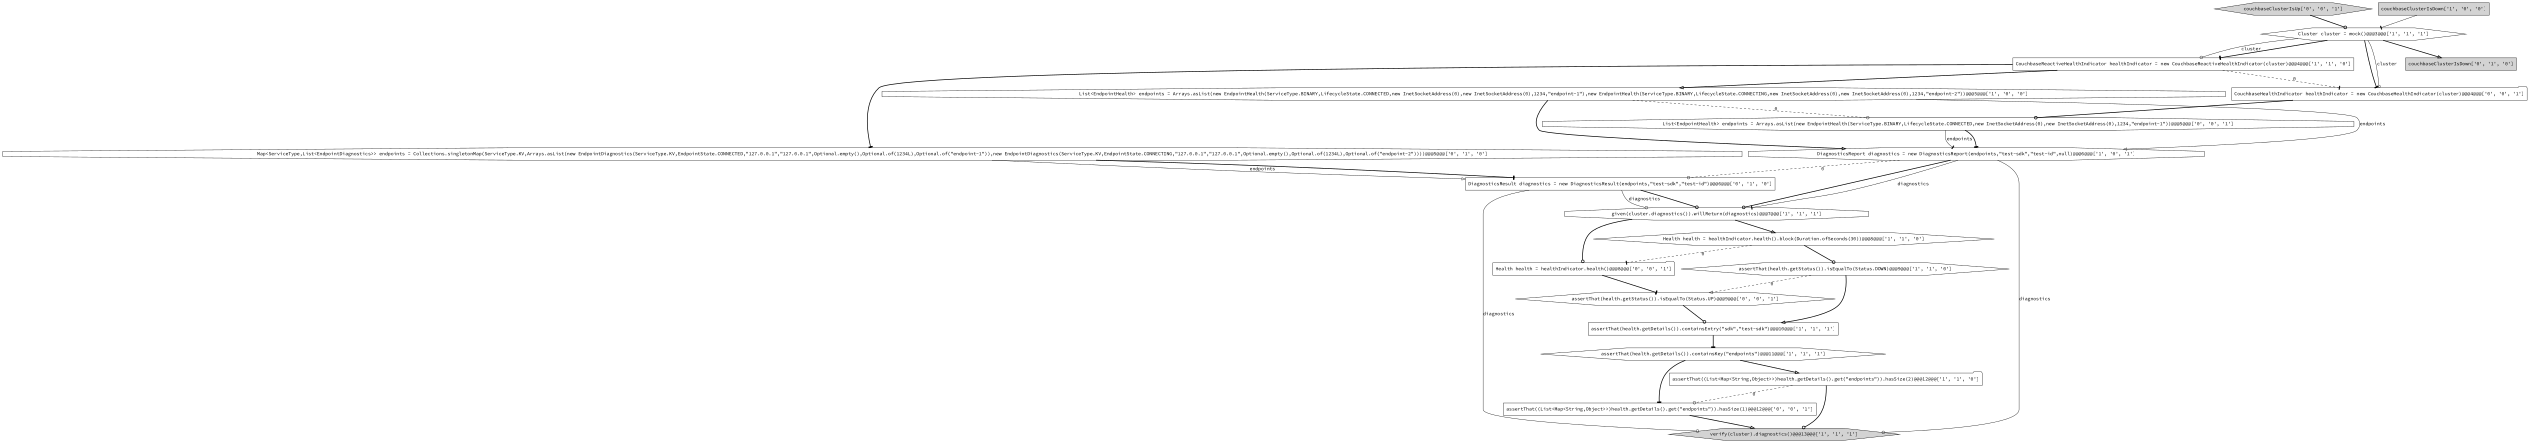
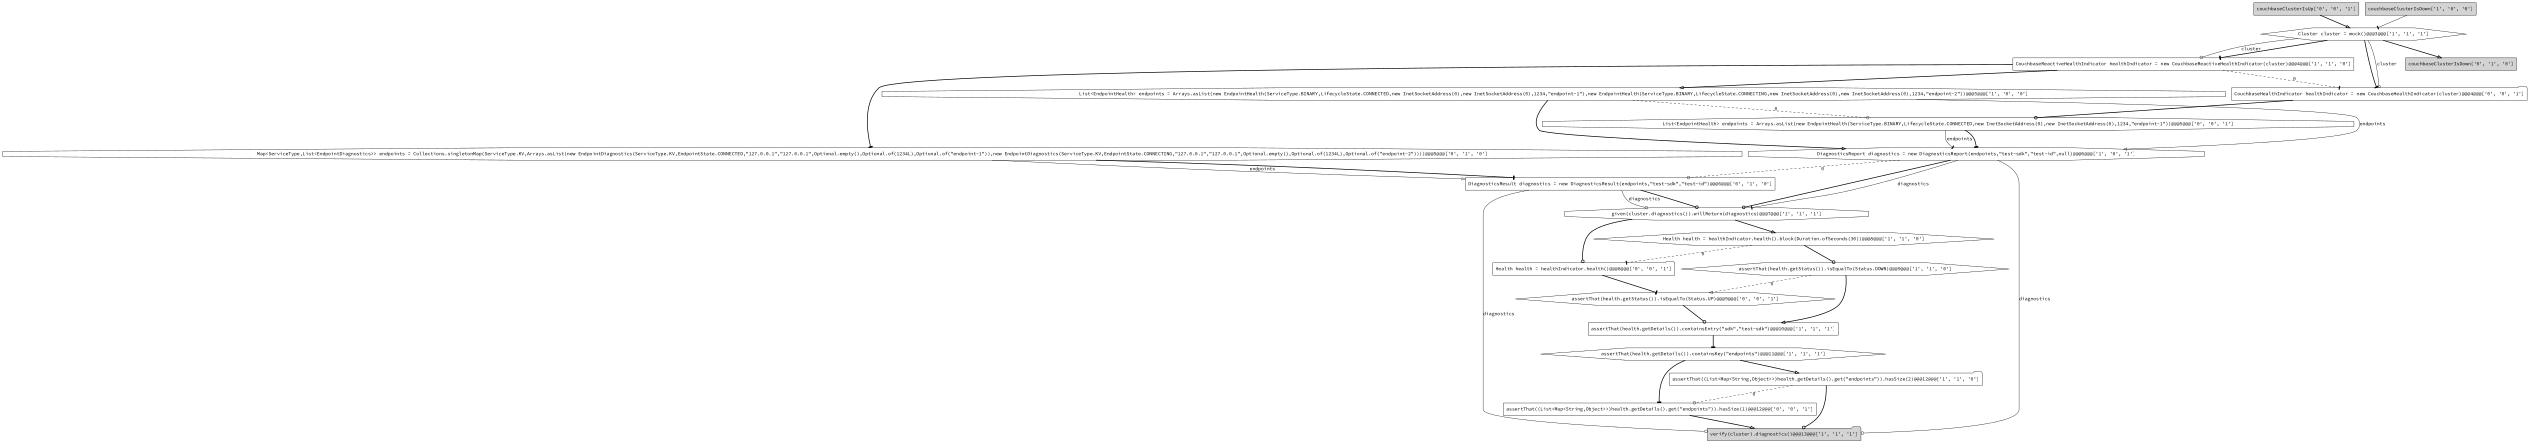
node "couchbaseClusterIsUp['0', '0', '1']": shape hexagon -> box
edge "couchbaseClusterIsUp['0', '0', '1']" -> "Cluster cluster = mock()@@@3@@@['1', '1', '1']": arrowhead odot -> onormal
node "verify(cluster).diagnostics()@@@13@@@['1', '1', '1']": shape hexagon -> folder
